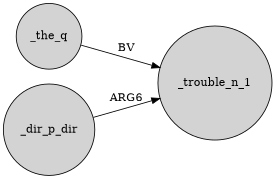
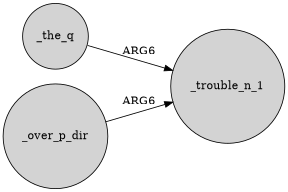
edge "_the_q" -> "_trouble_n_1": label "BV" -> "ARG6"
node "_dir_p_dir": label "_dir_p_dir" -> "_over_p_dir"
